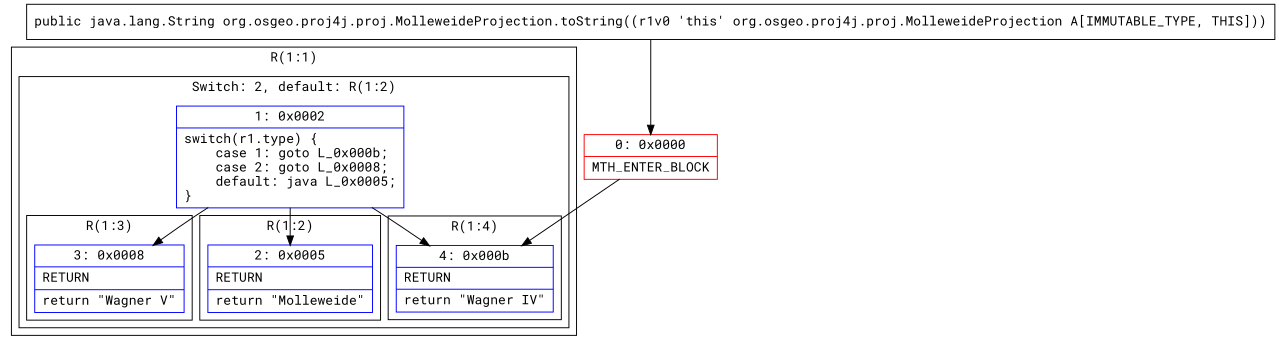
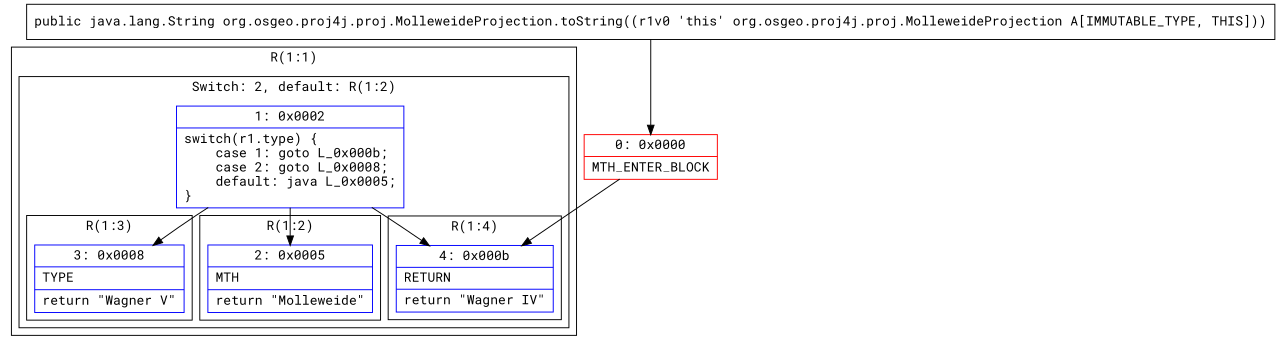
node "3: 0x0008": text "RETURN" -> "TYPE"
node "2: 0x0005": text "RETURN" -> "MTH"
